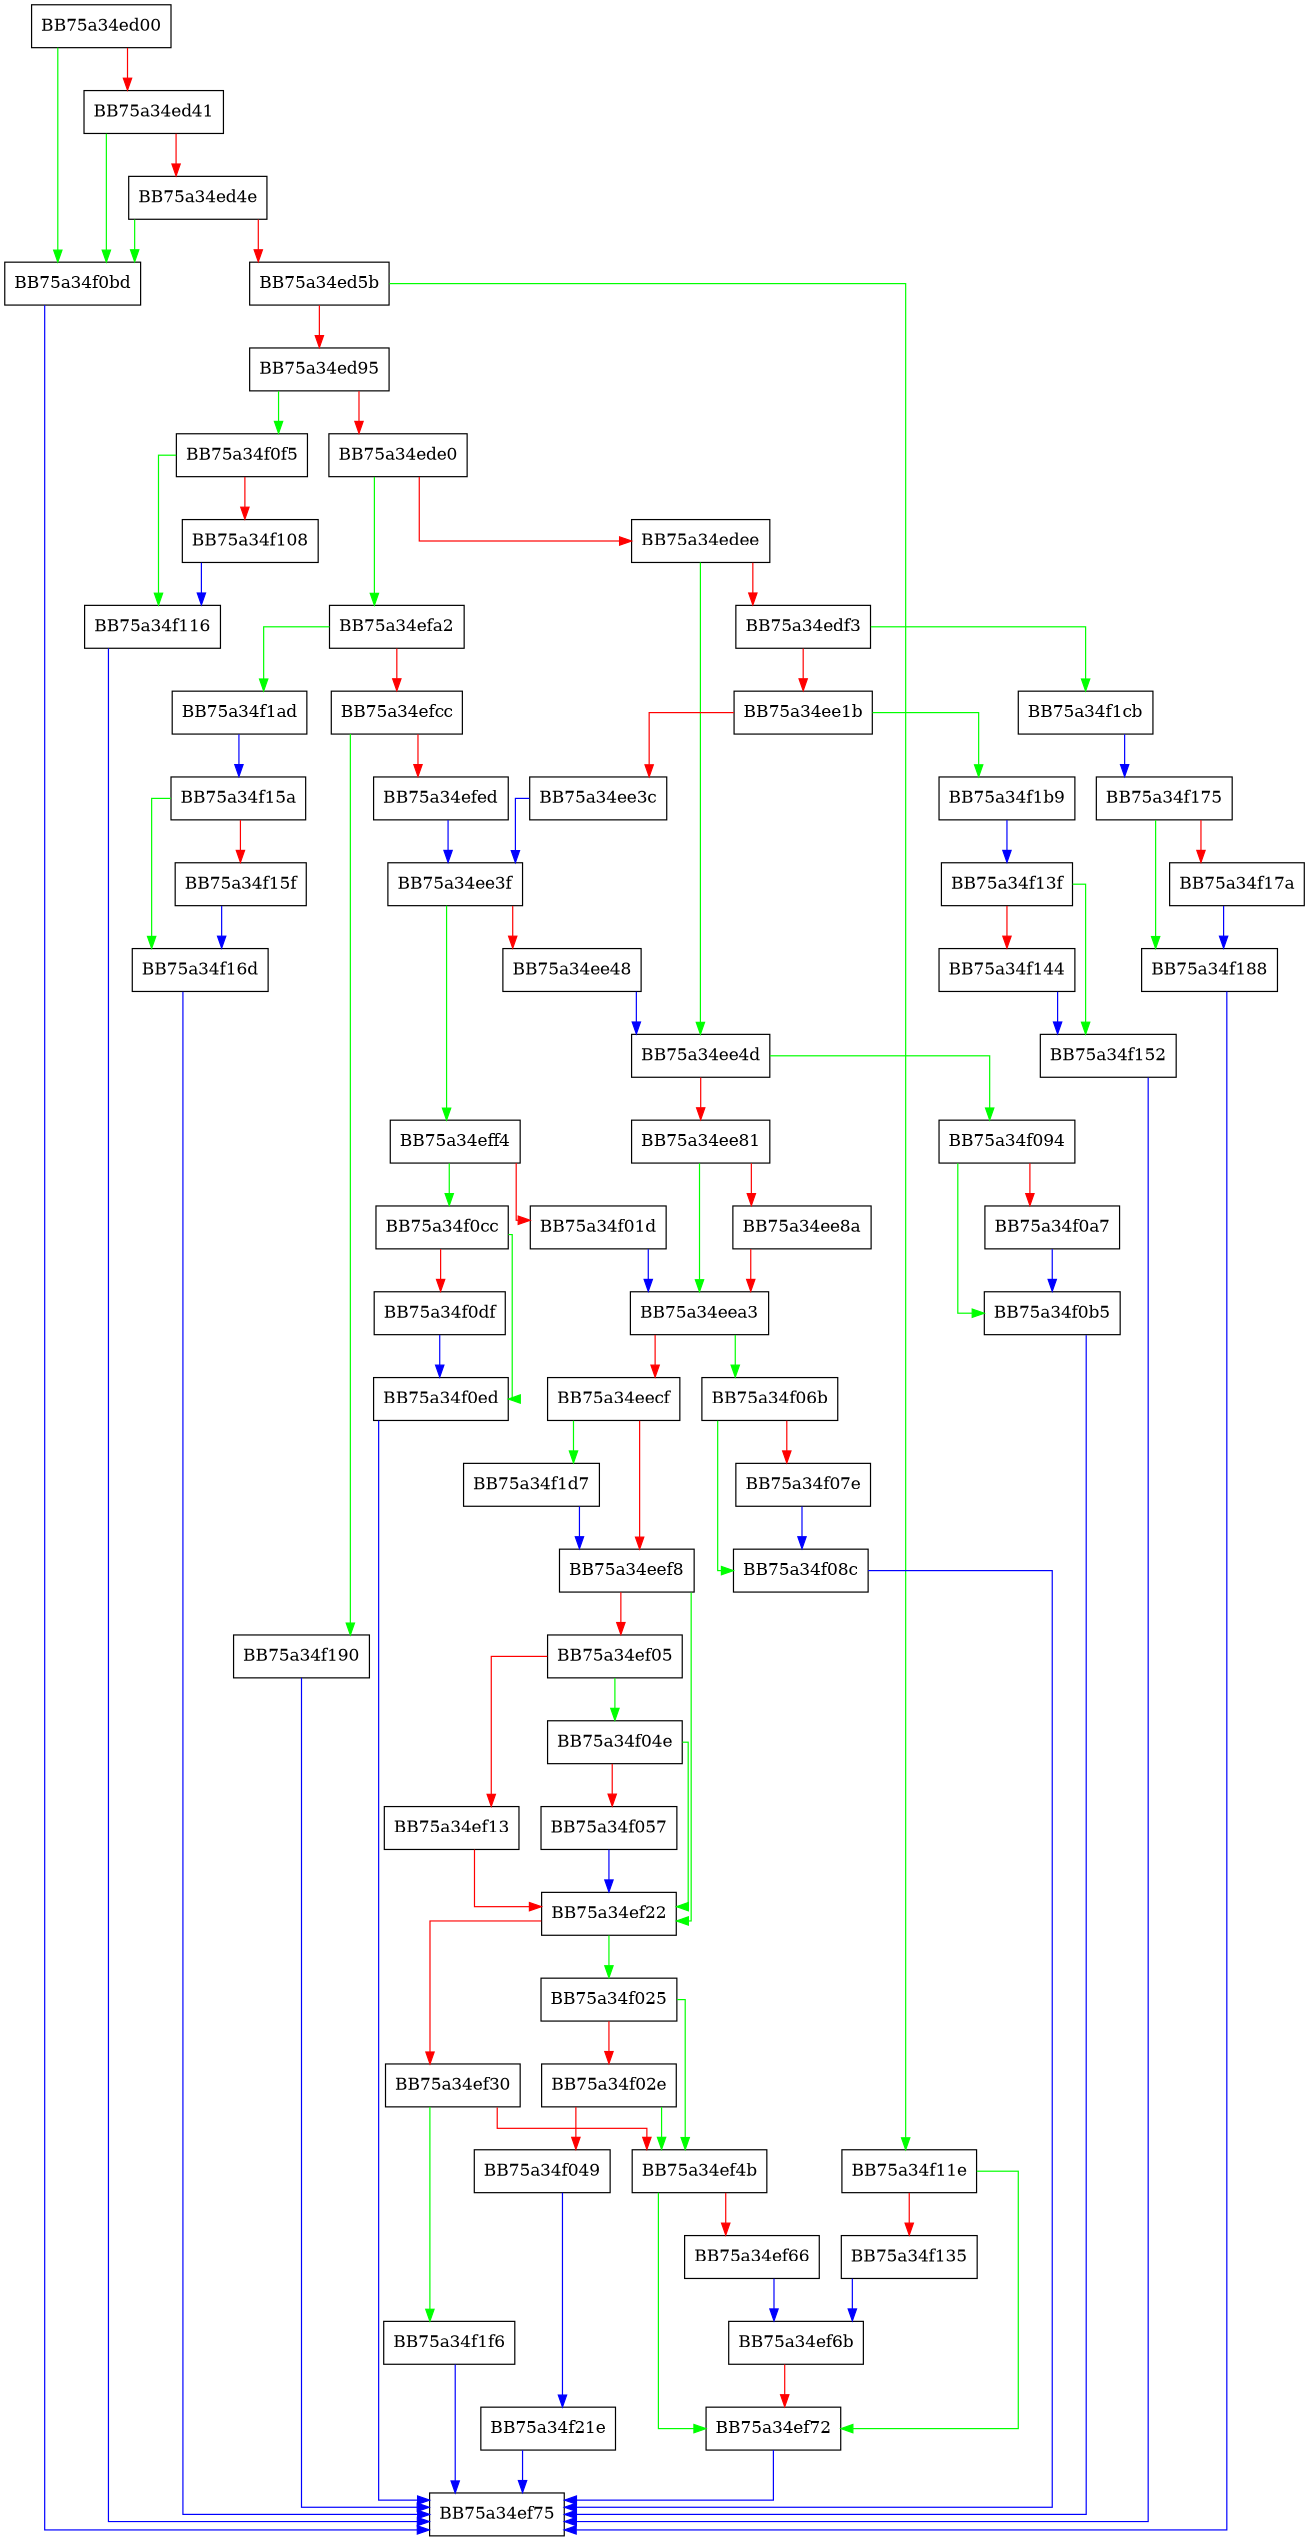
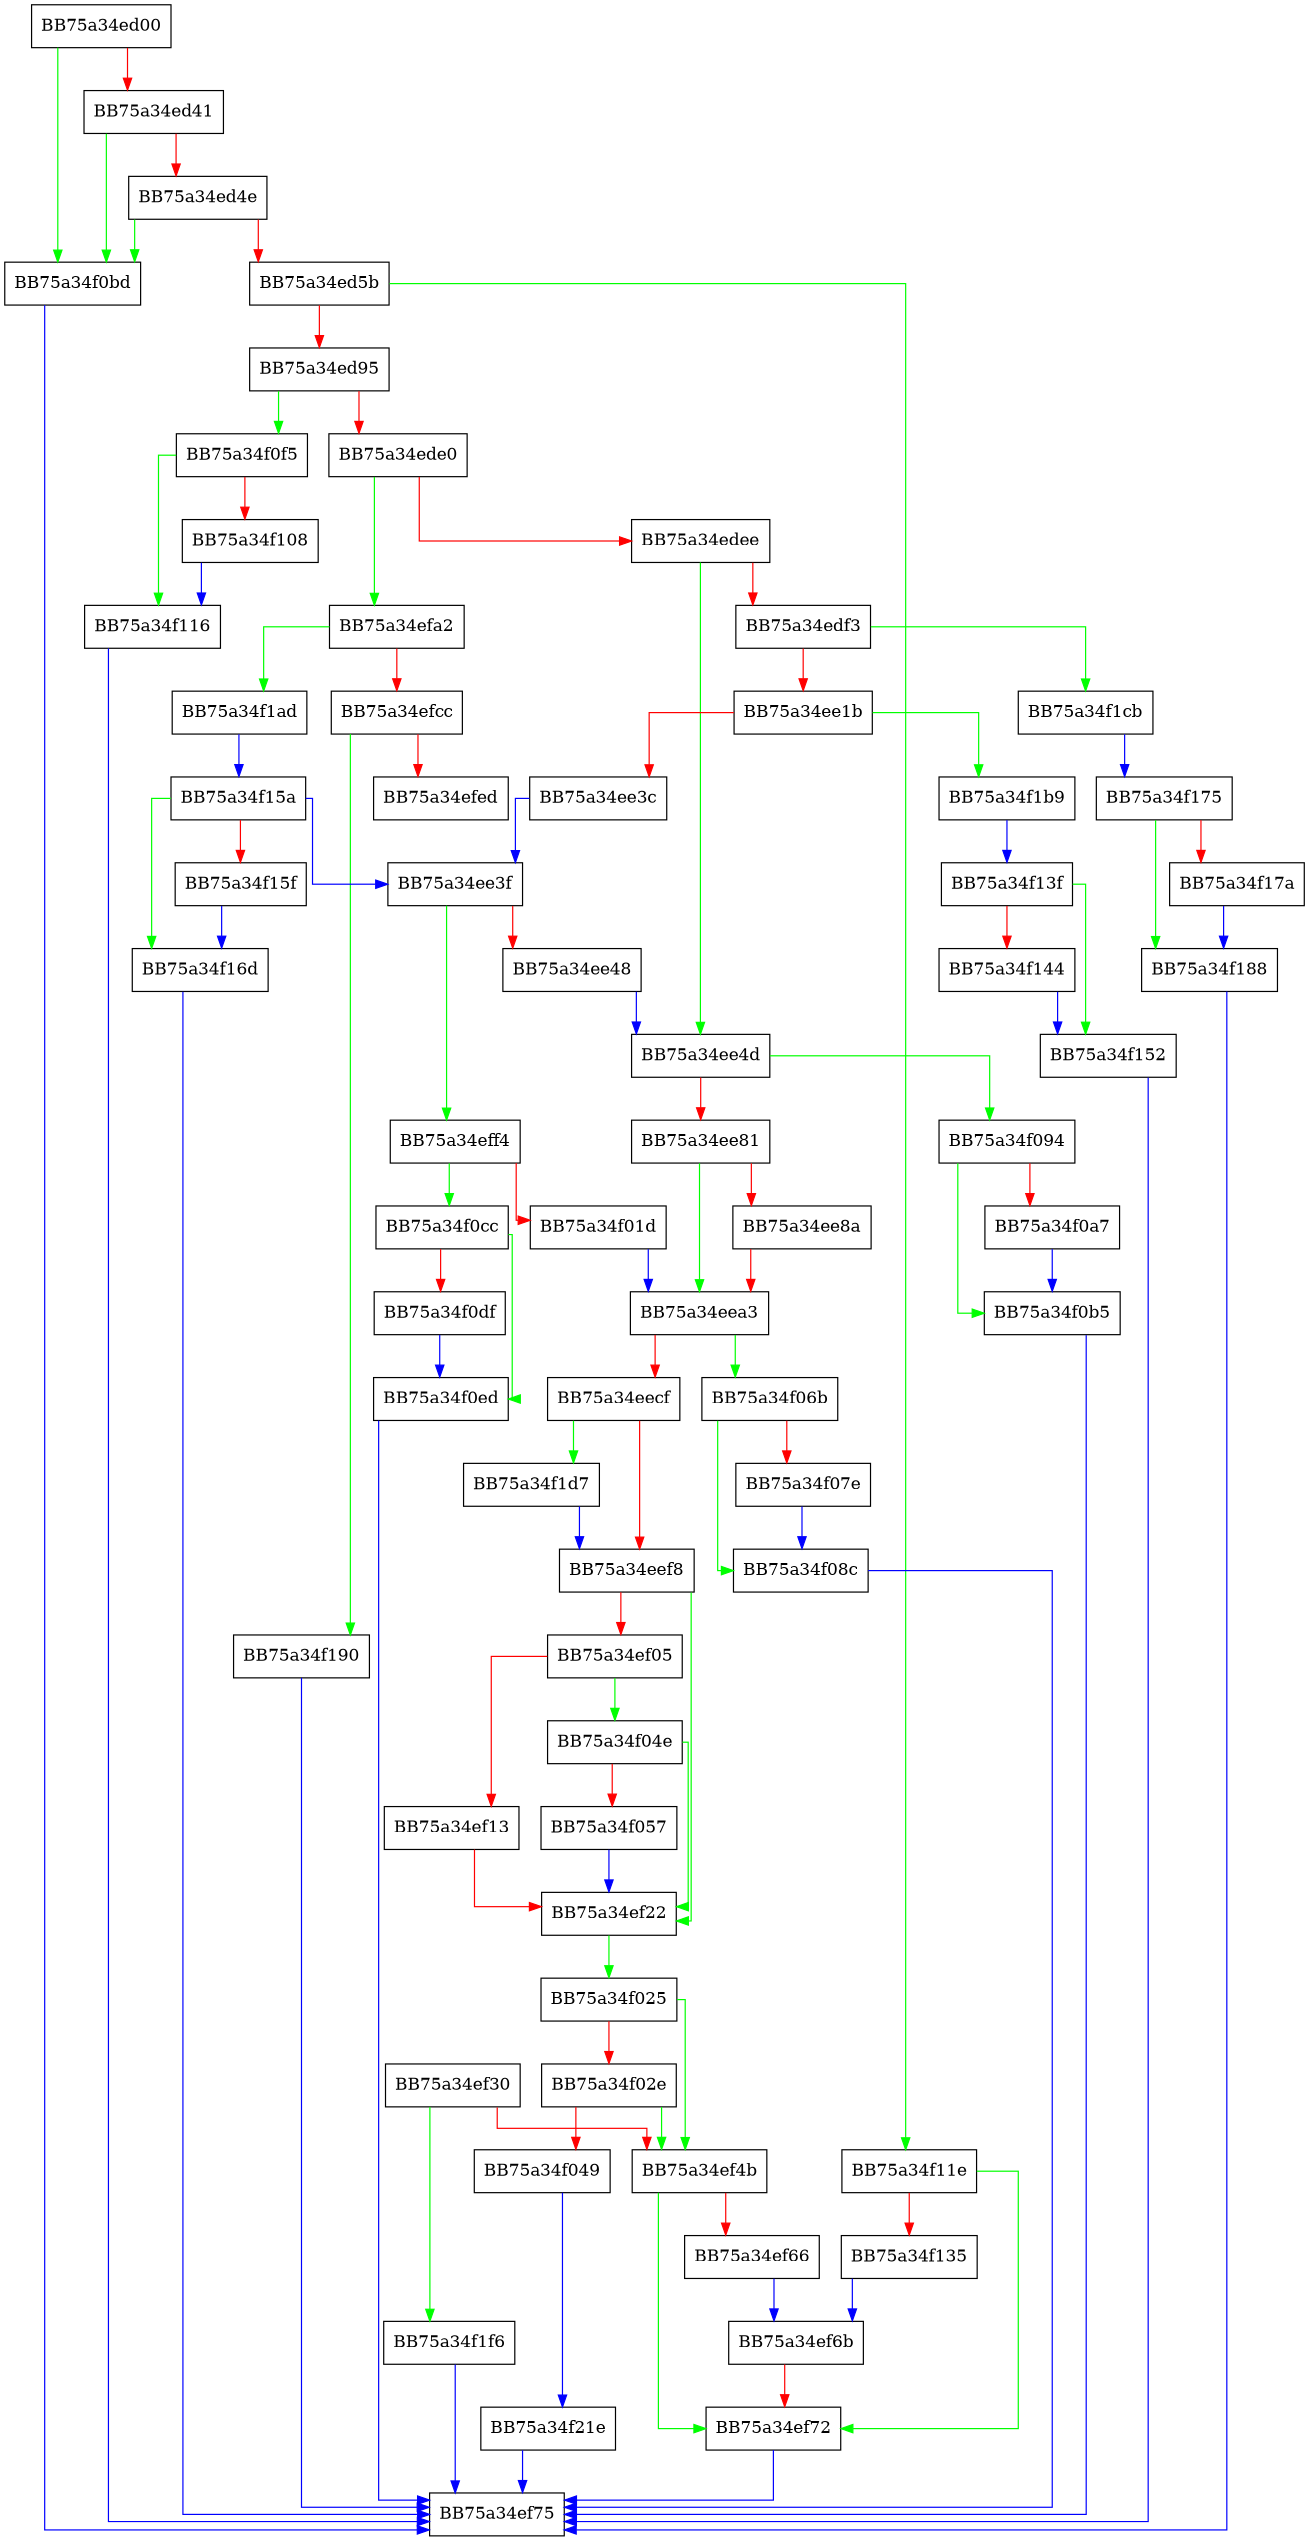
edge "BB75a34efed" -> "BB75a34ee3f": now "BB75a34f15a" -> "BB75a34ee3f"
edge "BB75a34ef22" -> "BB75a34ef30": removed
